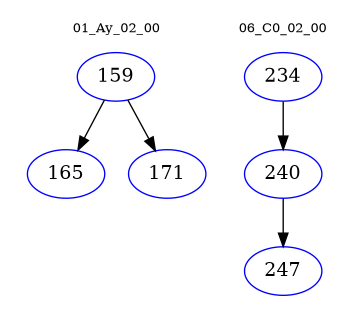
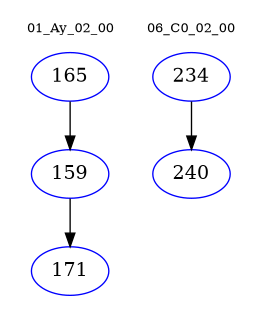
edge "159" -> "165": reversed
node "247": removed
